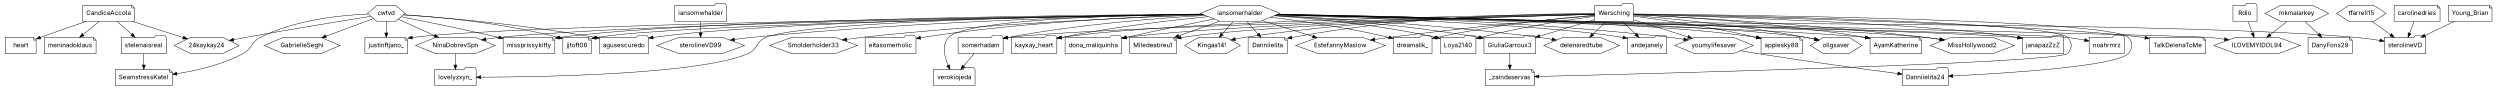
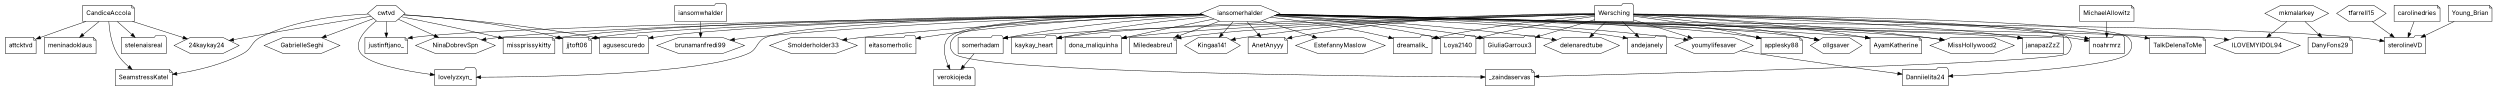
node "MichaelAllowitz": added
node "Rdio": removed
edge "Wersching" -> "EstefannyMaslow": now "Wersching" -> "noahrmrz"
node "heart": label "heart" -> "attcktvd"
node "sterolineVD99": label "sterolineVD99" -> "brunamanfredi99"
node "Danniielita": label "Danniielita" -> "AnetAnyyy"
edge "stelenaisreal" -> "SeamstressKatel": now "CandiceAccola" -> "SeamstressKatel"
edge "NinaDobrevSpn" -> "lovelyzxyn_": now "cwtvd" -> "lovelyzxyn_"
edge "GiuliaGarroux3" -> "_zaindaservas": now "iansomerhalder" -> "_zaindaservas"
